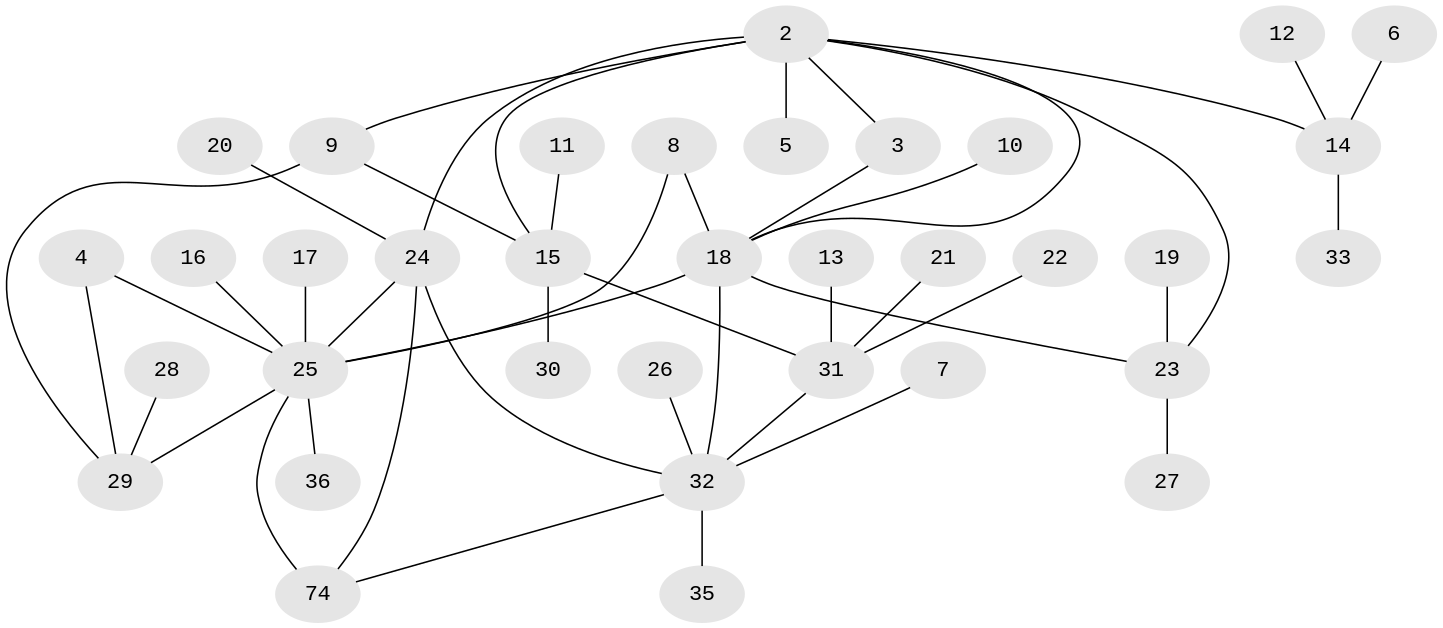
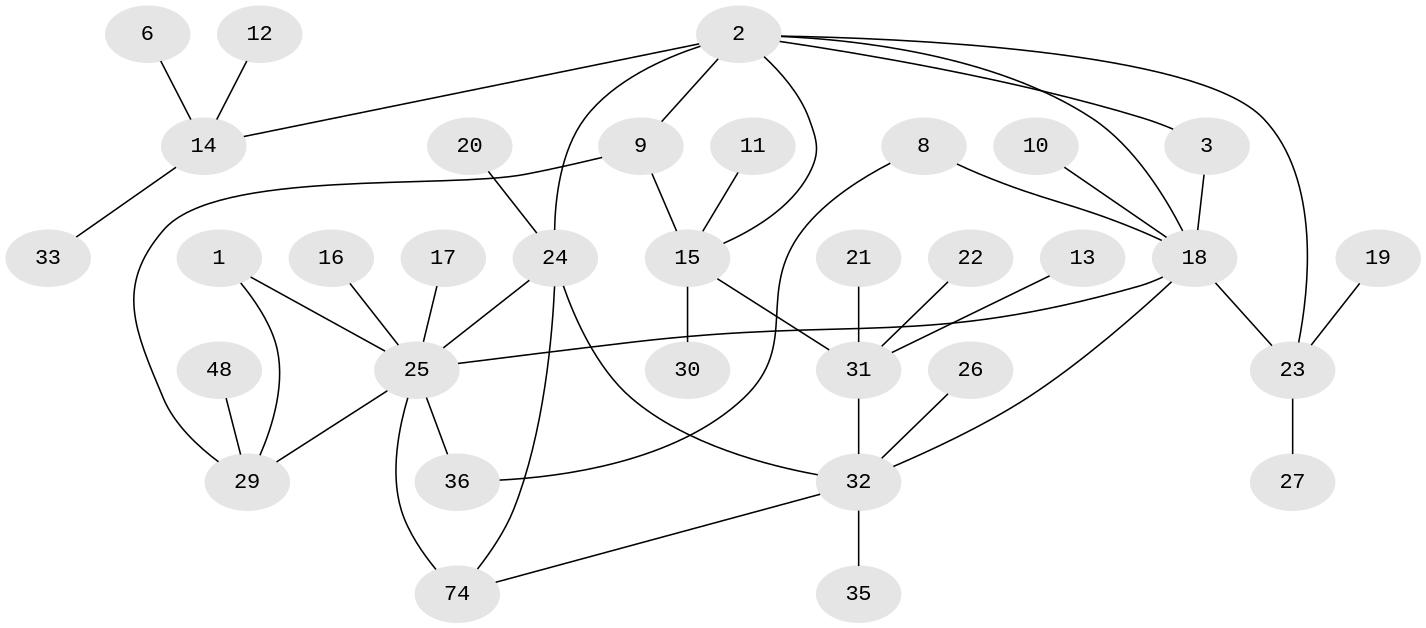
node "5": removed
node "4": label "4" -> "1"
edge "8" -- "25": now "8" -- "36"
node "28": label "28" -> "48"
node "7": removed
